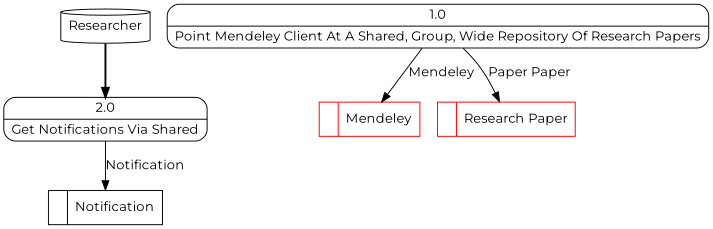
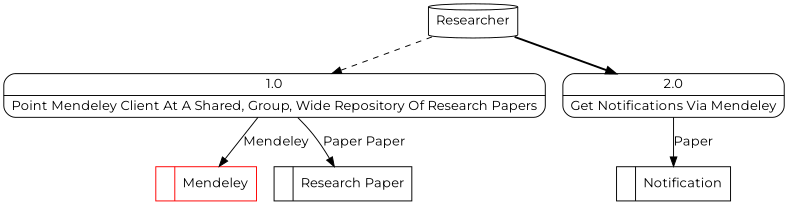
edge "Researcher" -> "1.0": added
node "Research Paper": color red -> black
node "2.0": text "Get Notifications Via Shared" -> "Get Notifications Via Mendeley"
edge "2.0" -> "Notification": label "Notification" -> "Paper"
